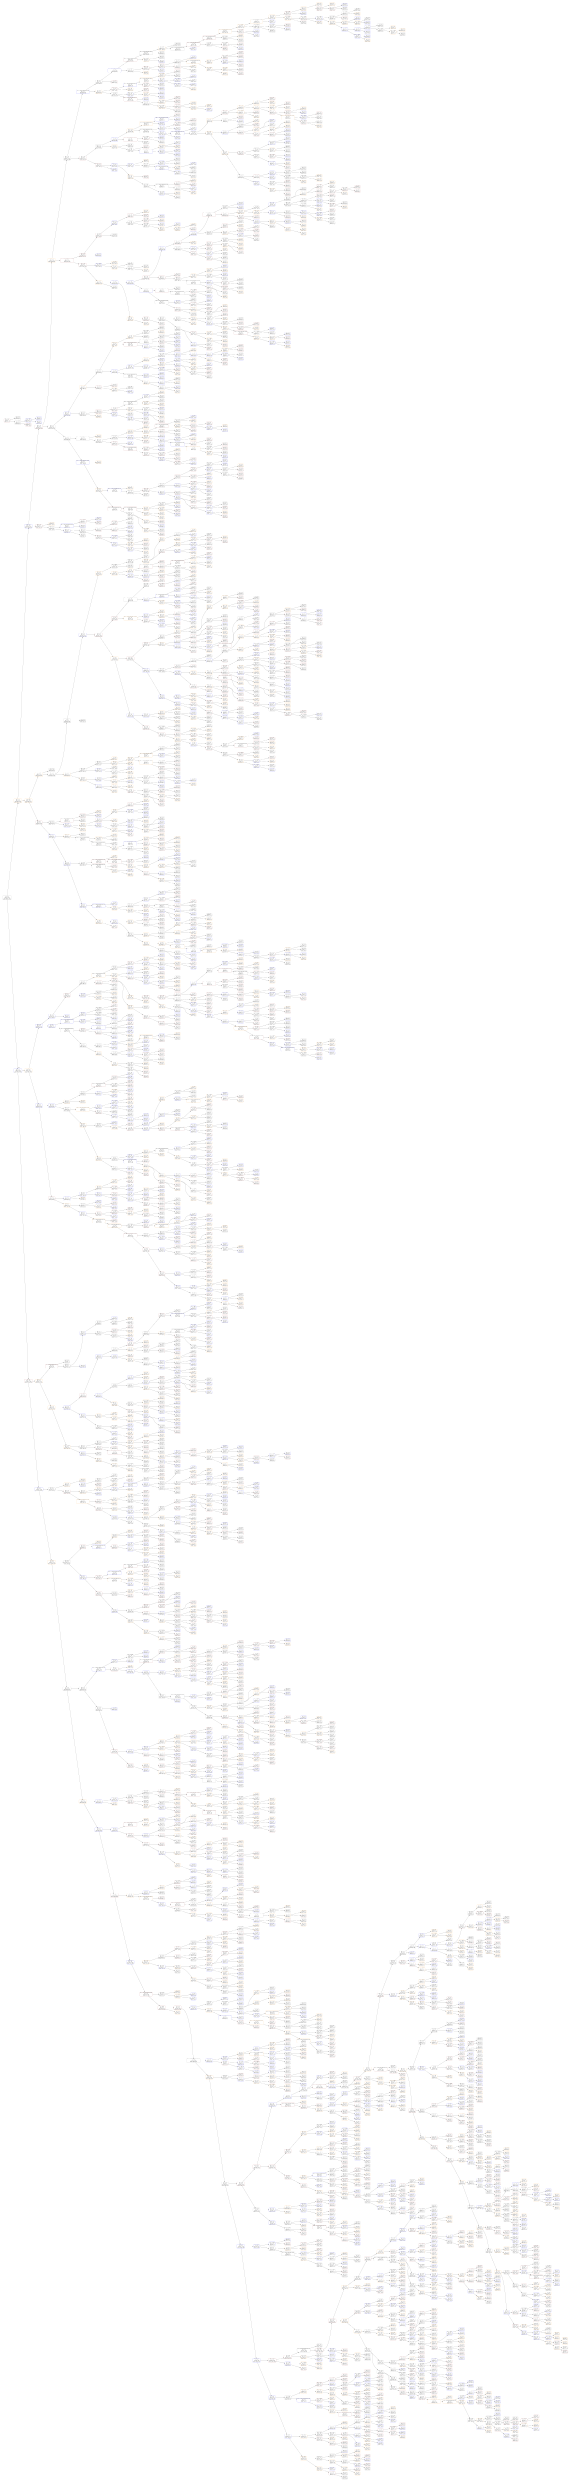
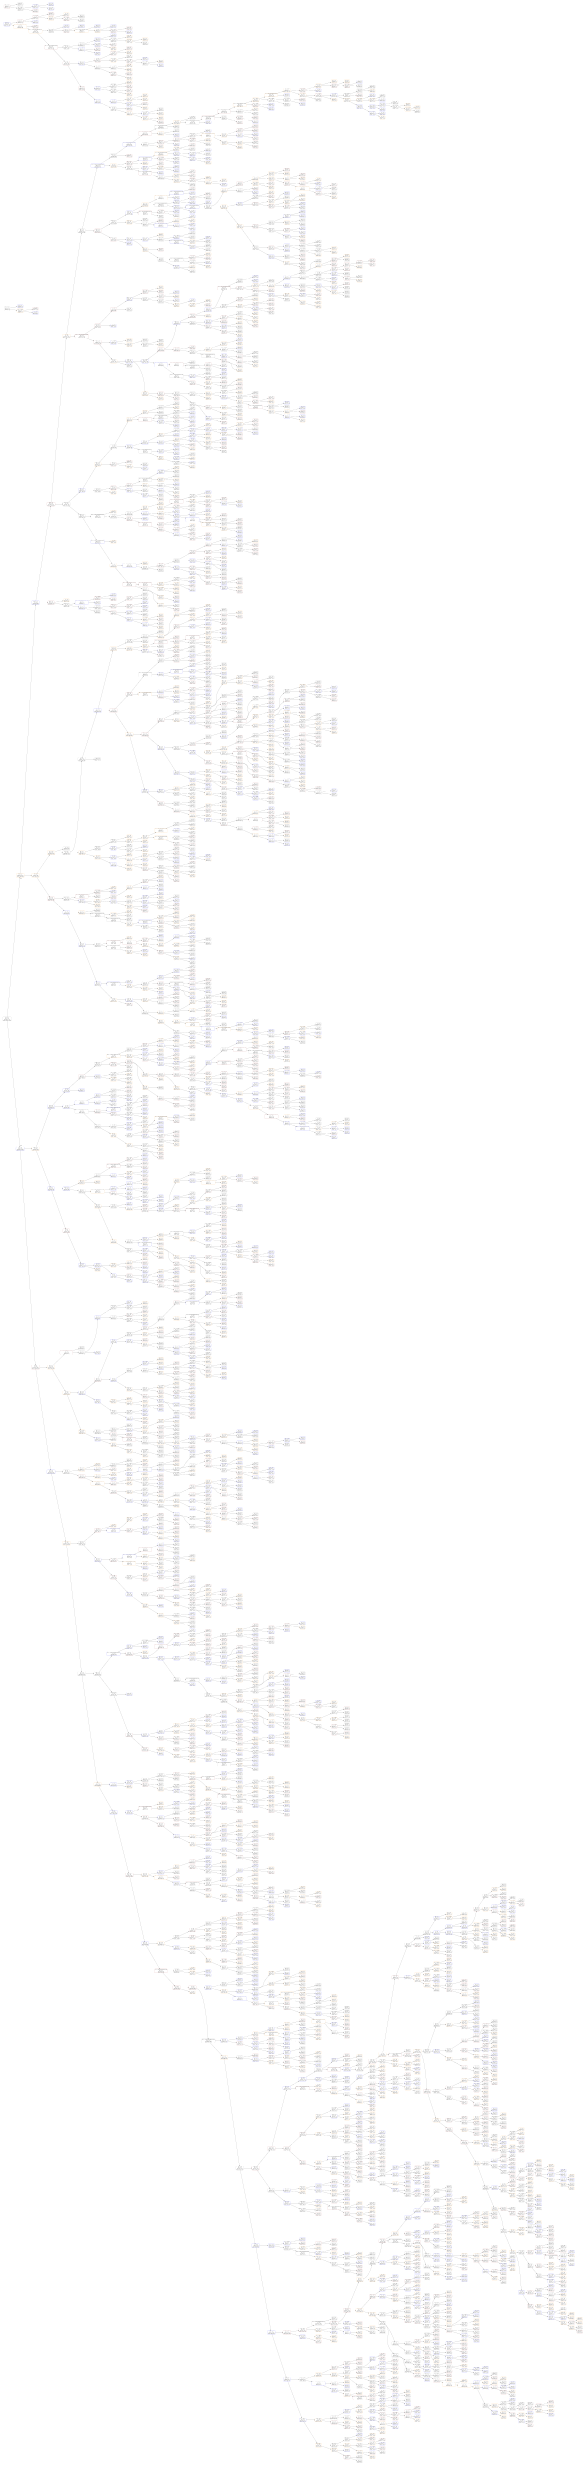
node "230 <= 1.3 gini = 0.5 samples = 78 value = [42, 68]": removed
